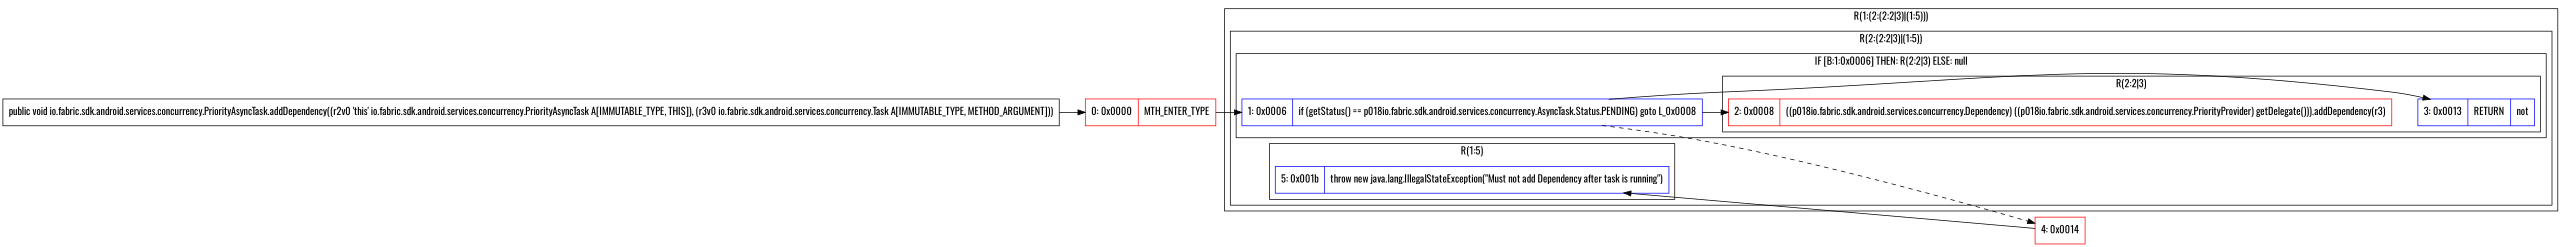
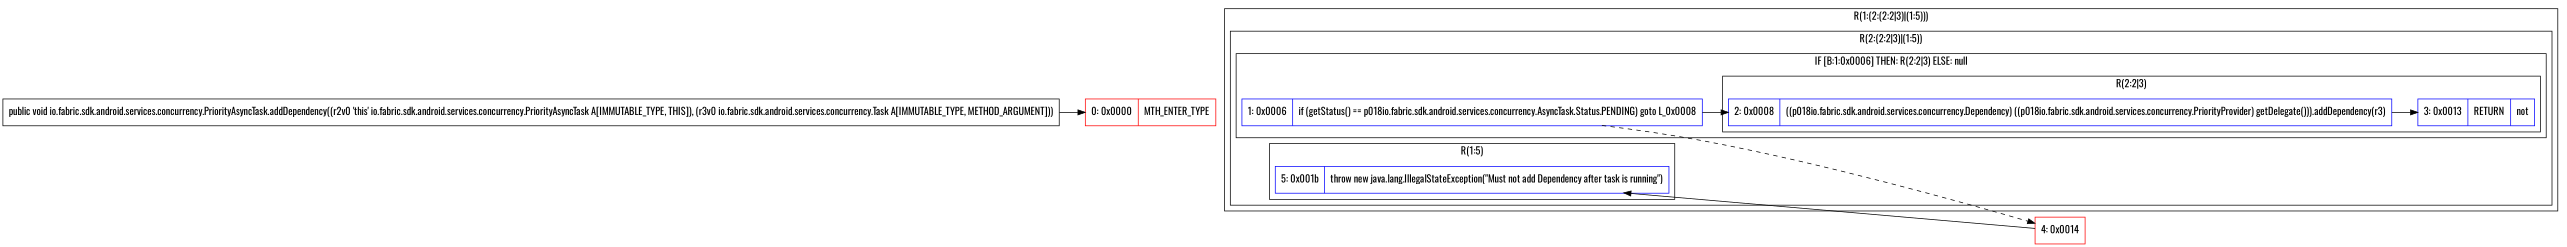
edge "1: 0x0006" -> "3: 0x0013": now "2: 0x0008" -> "3: 0x0013"
edge "0: 0x0000" -> "1: 0x0006": removed
node "2: 0x0008": color red -> blue
